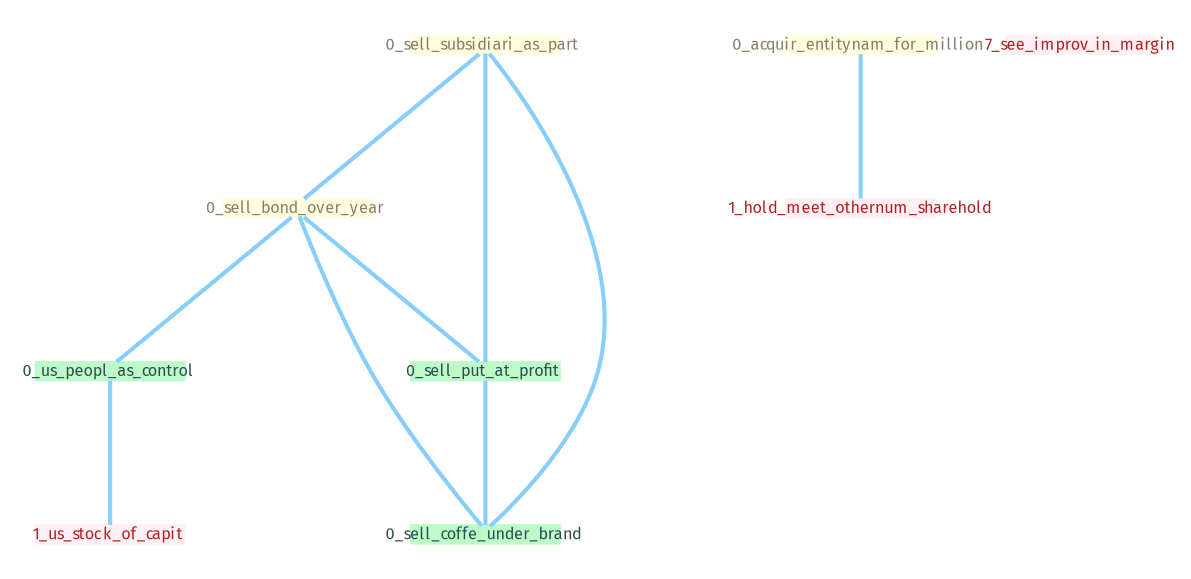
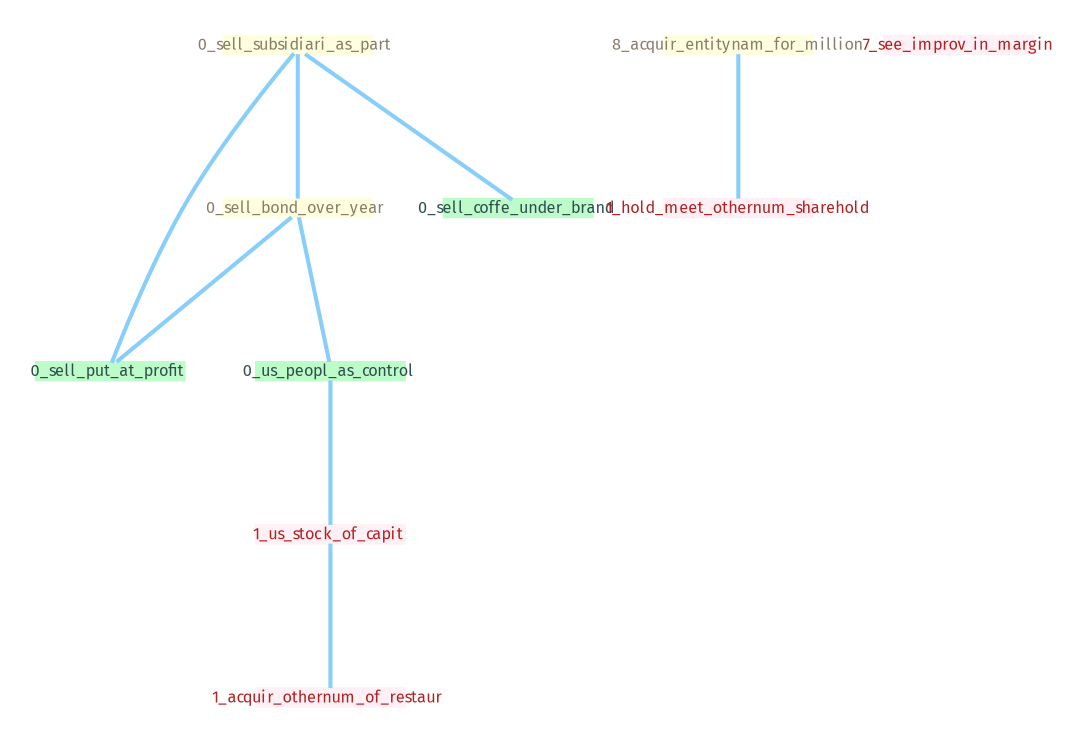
node "0_acquir_entitynam_for_million": label "0_acquir_entitynam_for_million" -> "8_acquir_entitynam_for_million"
edge "0_sell_bond_over_year" -- "0_sell_coffe_under_brand": removed
edge "0_sell_put_at_profit" -- "0_sell_coffe_under_brand": removed
node "1_acquir_othernum_of_restaur": added
